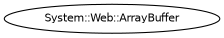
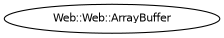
node "System::Web::ArrayBuffer": label "System::Web::ArrayBuffer" -> "Web::Web::ArrayBuffer"
